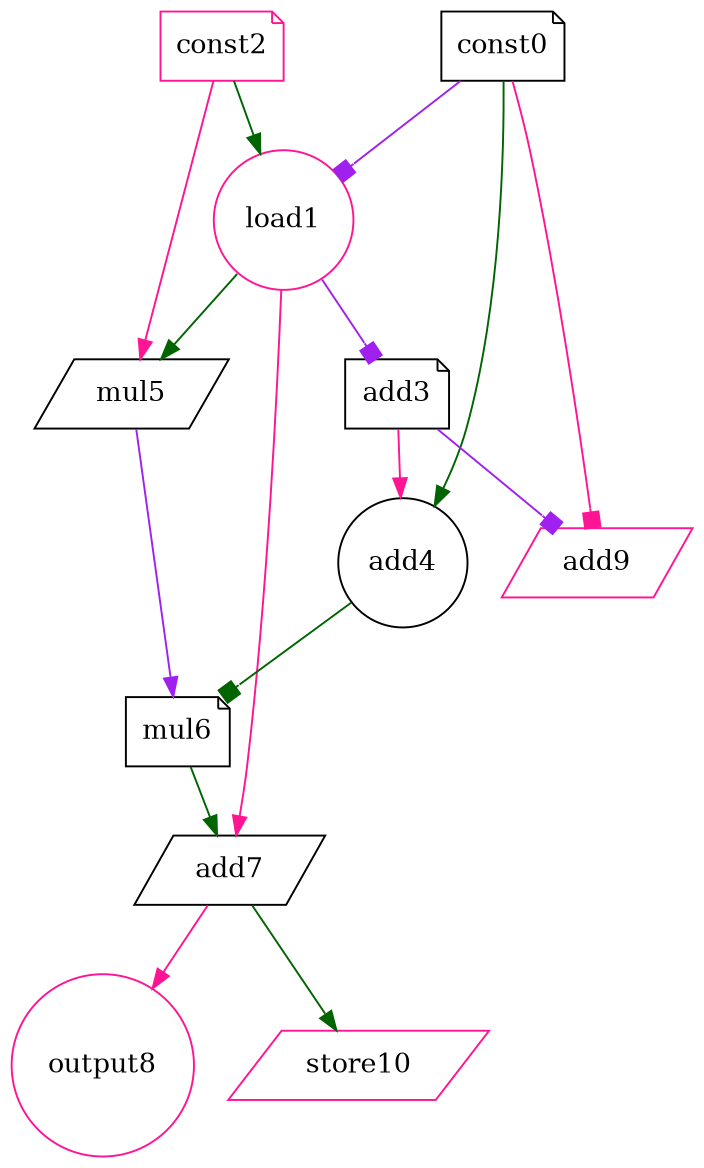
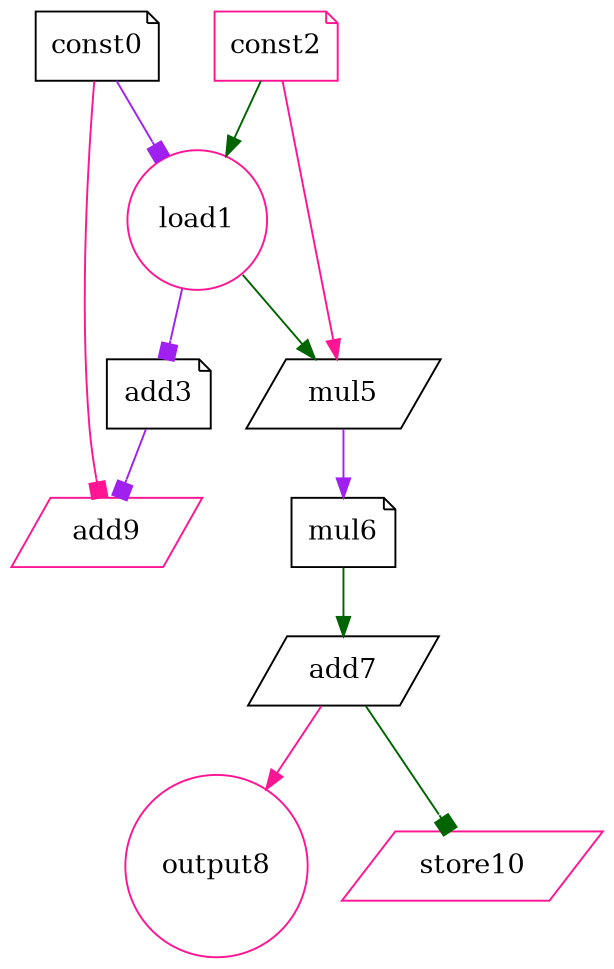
edge "load1" -> "add7": removed
node "add4": removed
edge "add7" -> "store10": arrowhead normal -> box
